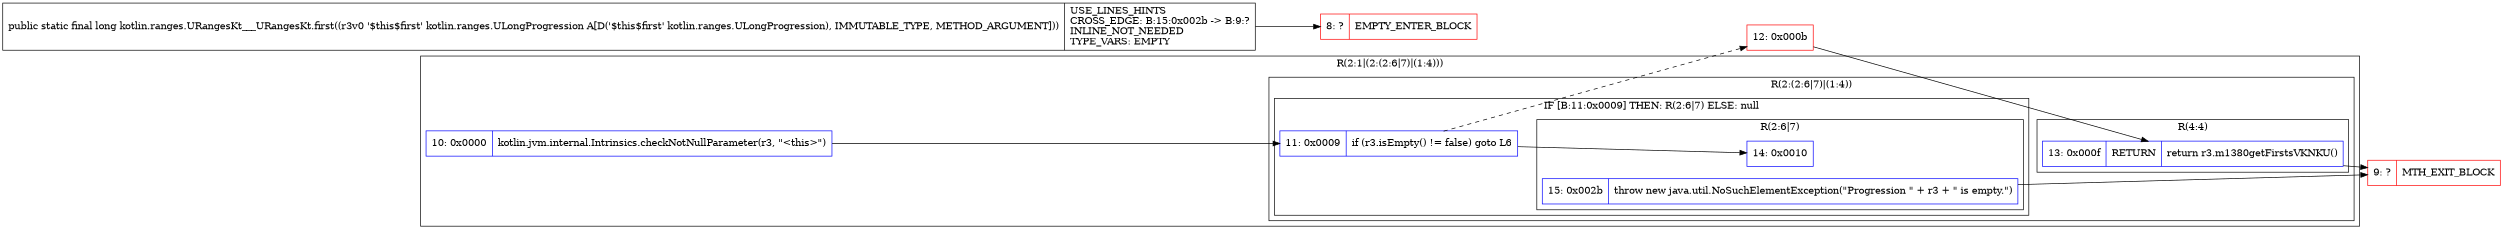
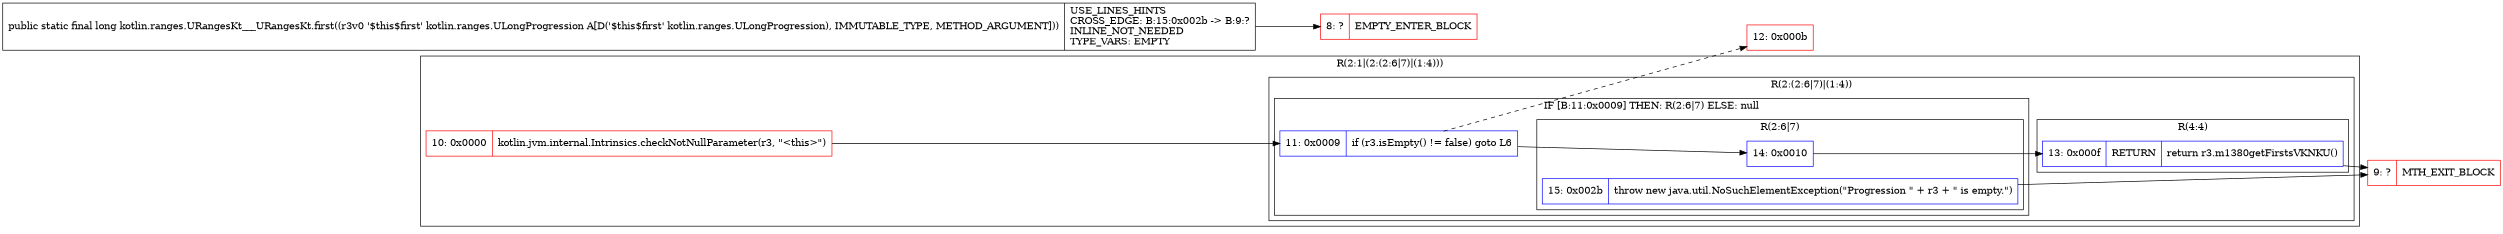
edge "12: 0x000b" -> "13: 0x000f": now "14: 0x0010" -> "13: 0x000f"
node "10: 0x0000": color blue -> red
